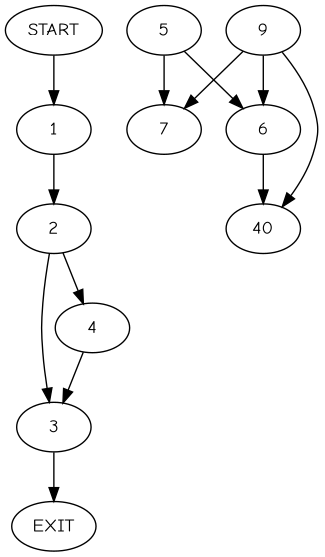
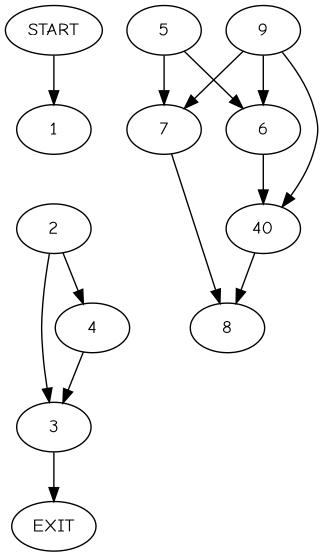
edge "1" -> "2": removed
node "8": added
